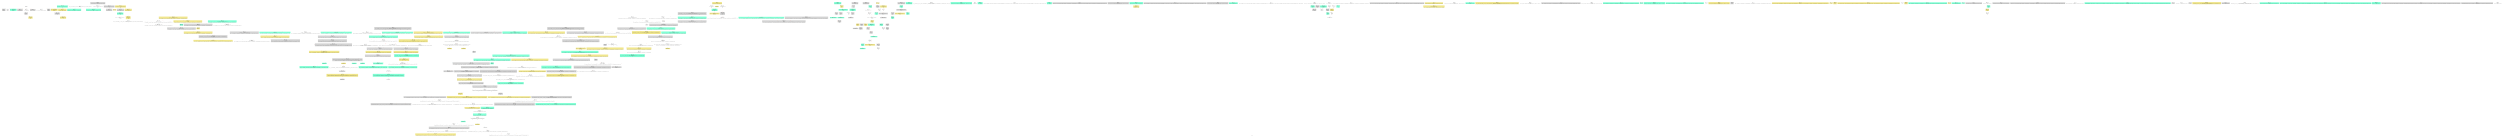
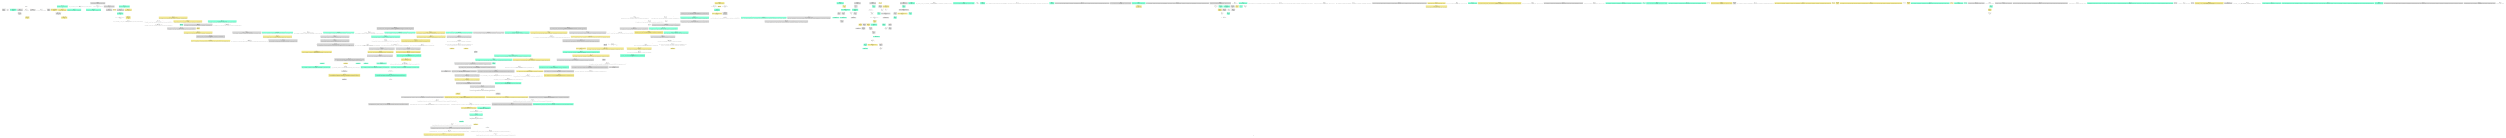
node "NodeID: 34": fillcolor khaki -> aquamarine
node "NodeID: 118": added
